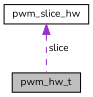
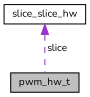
node "pwm_slice_hw": label "pwm_slice_hw" -> "slice_slice_hw"
